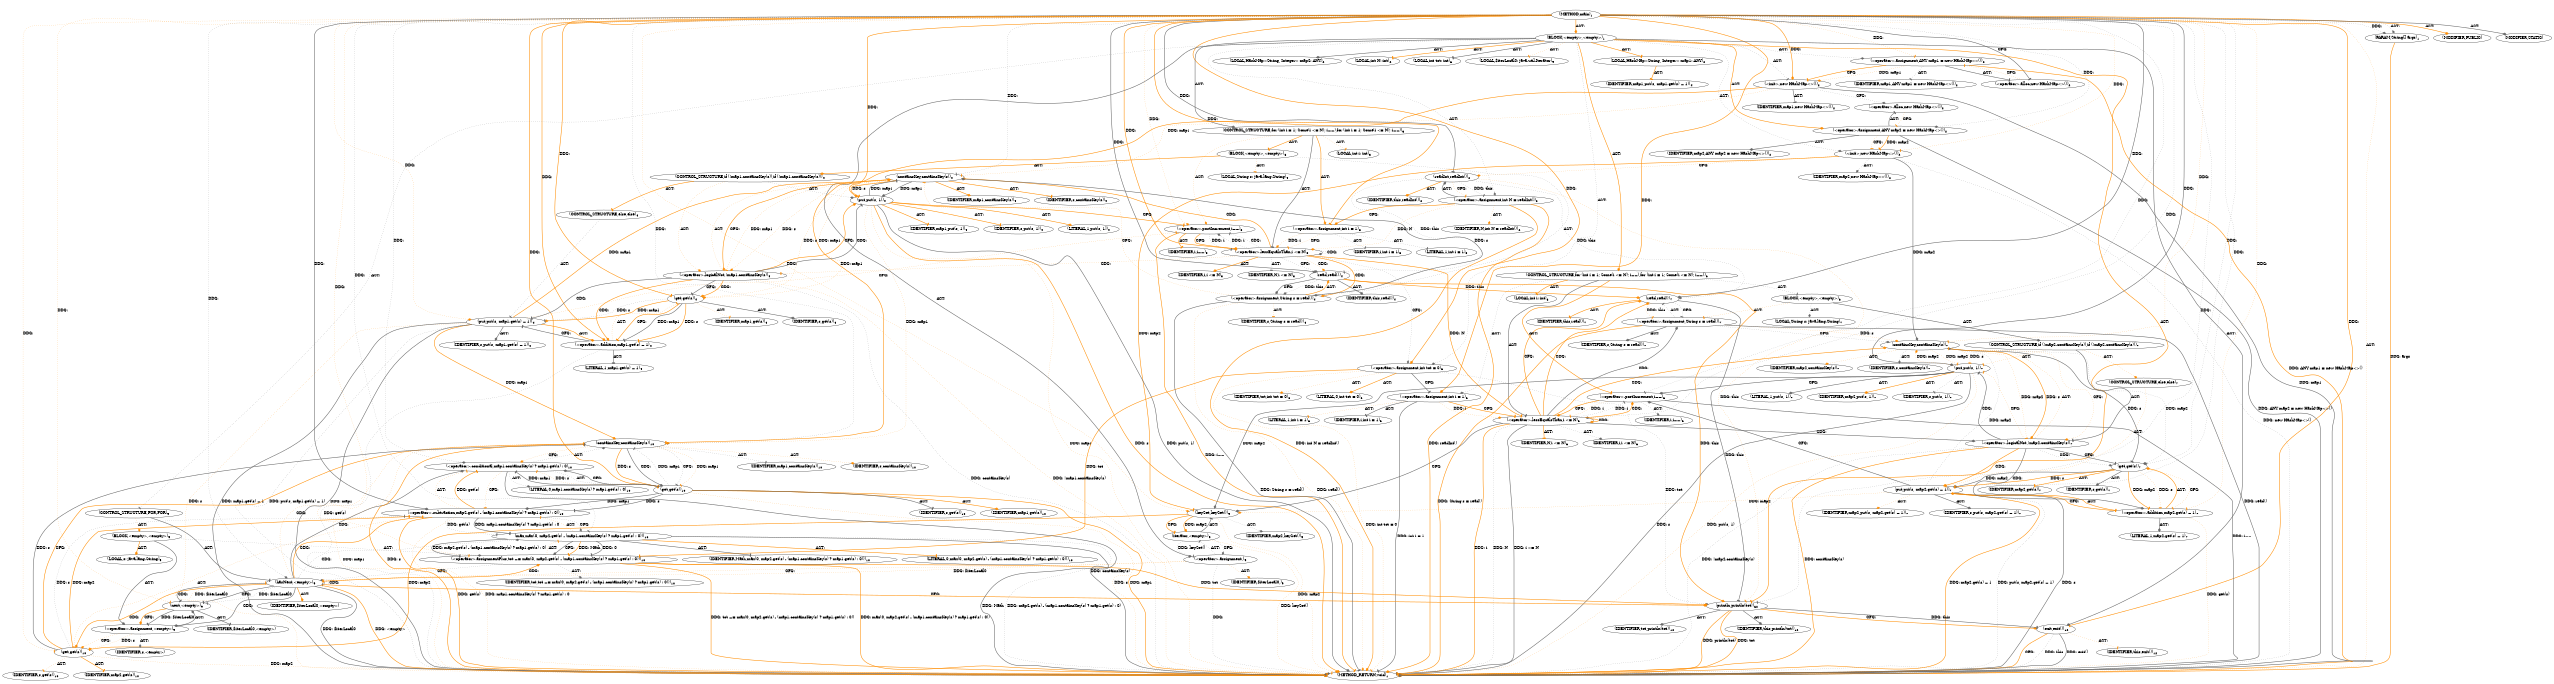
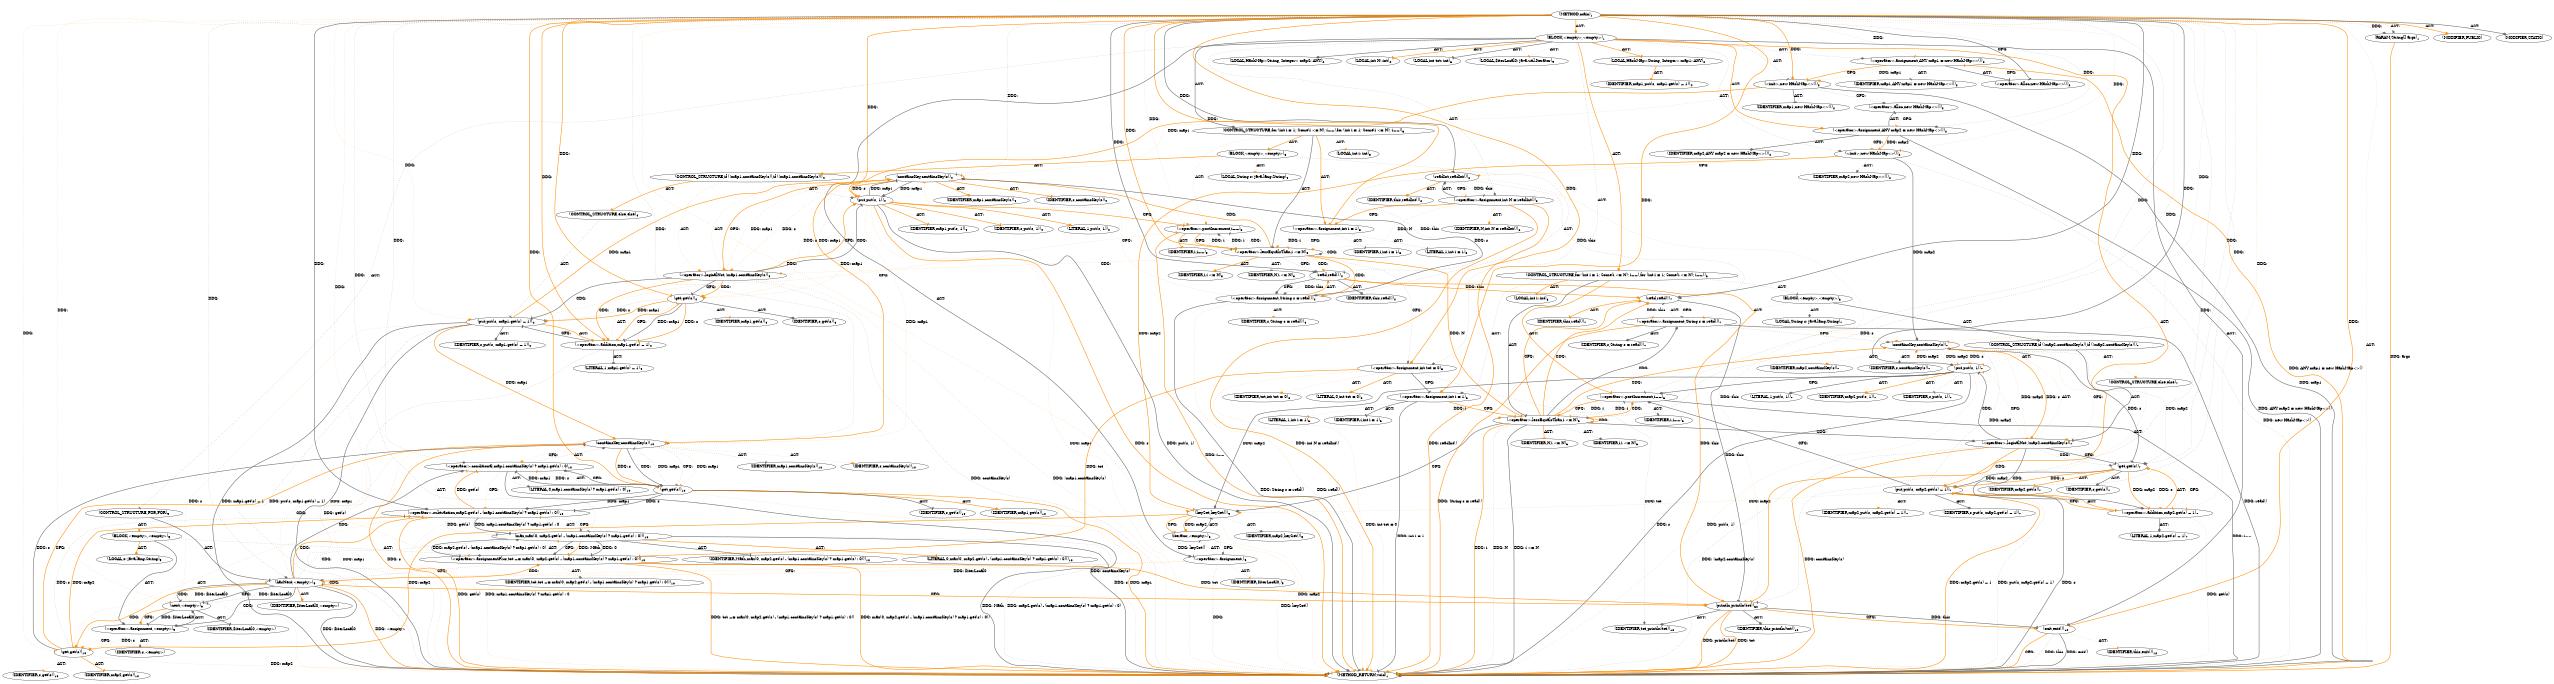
edge "(<operator>.assignment,int tot = 0)" -> "(println,println(tot))": now "(<operator>.assignment,int tot = 0)" -> "(IDENTIFIER,tot,println(tot))"
edge "(<operator>.assignment,)" -> "(IDENTIFIER,$iterLocal0,)": arrowhead diamond -> tee
